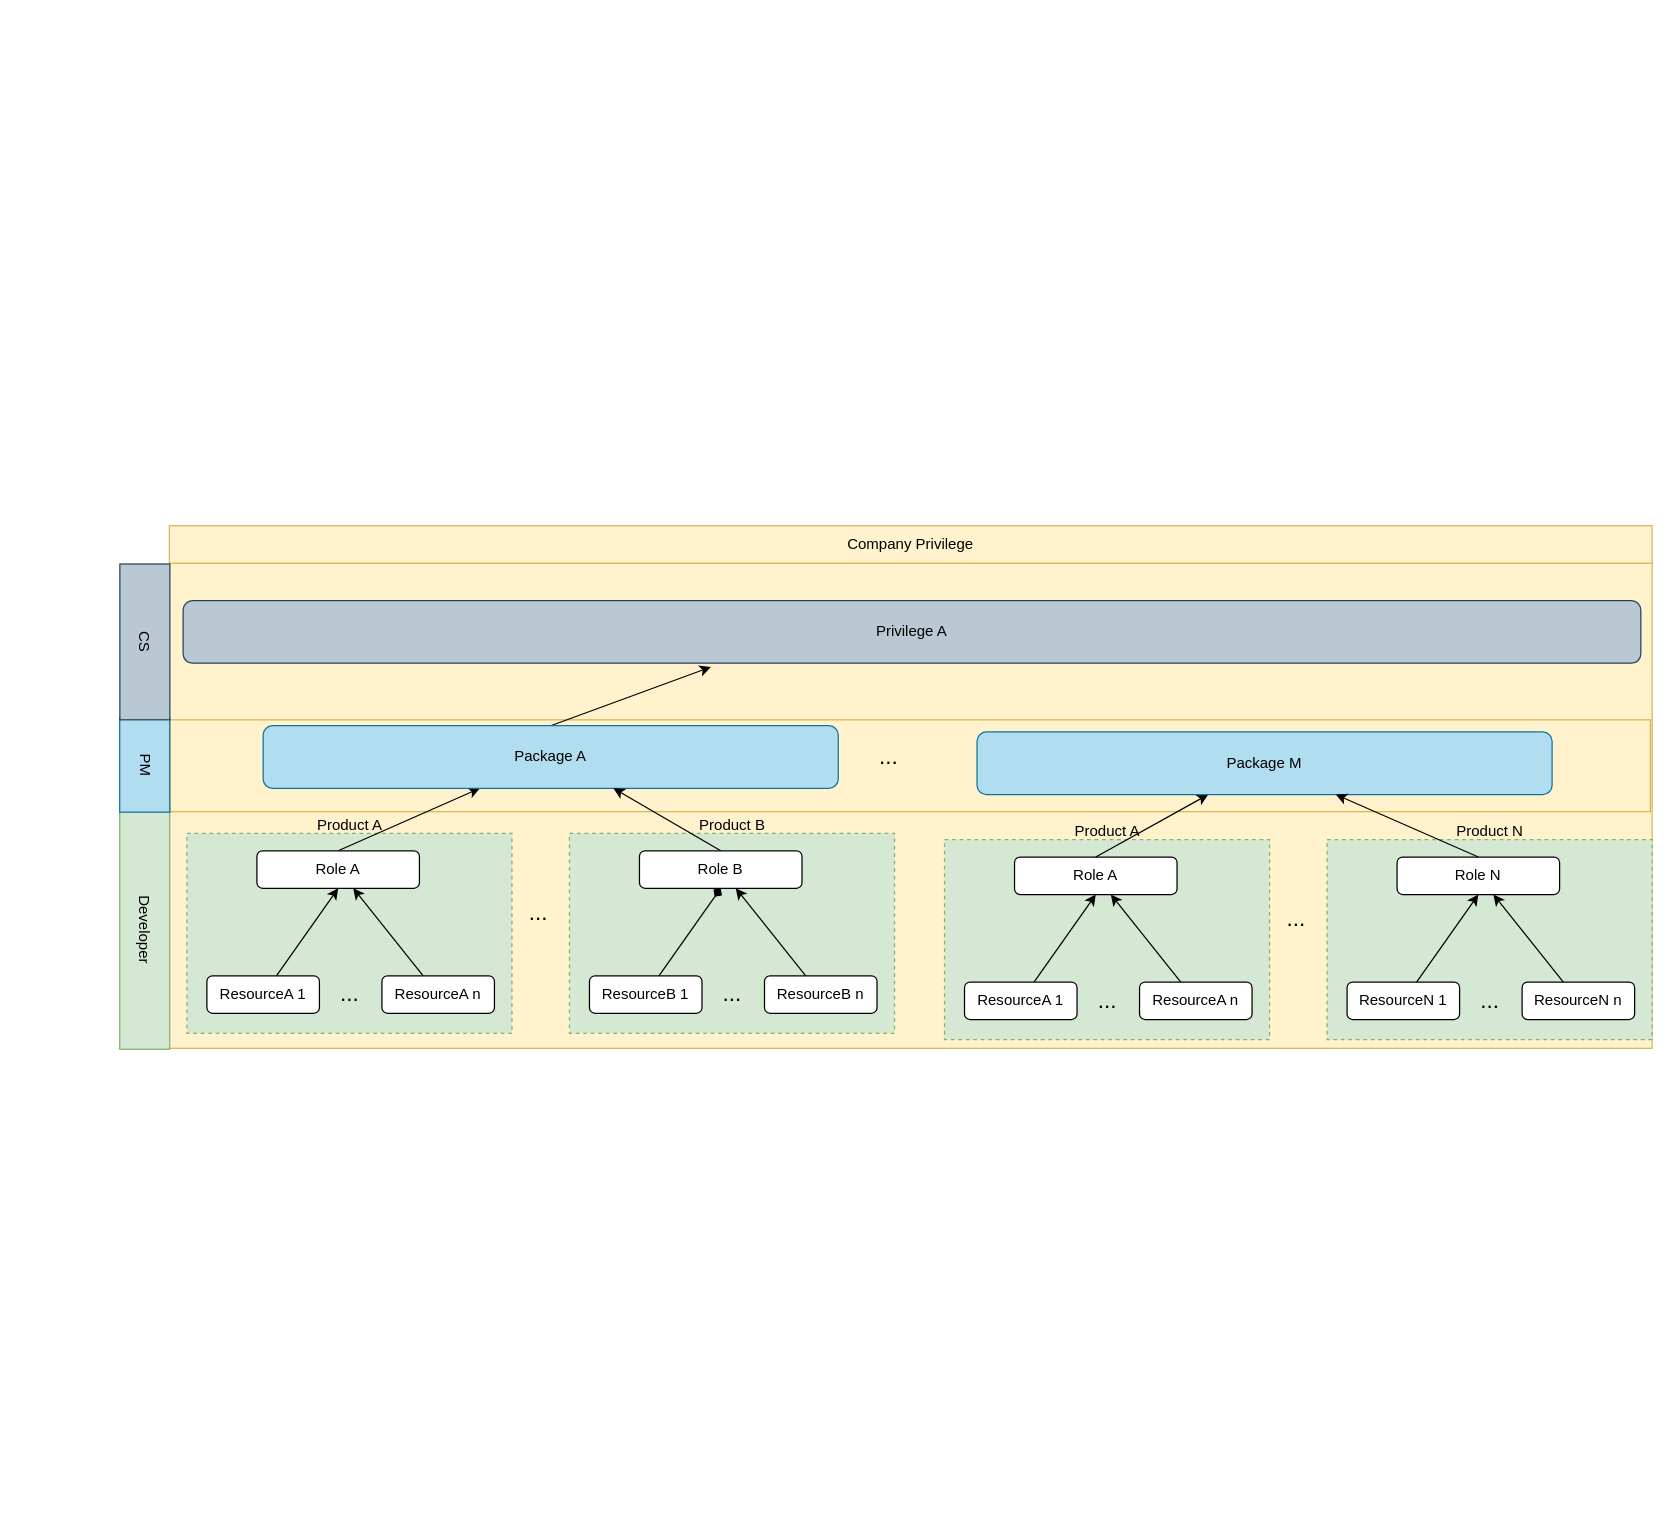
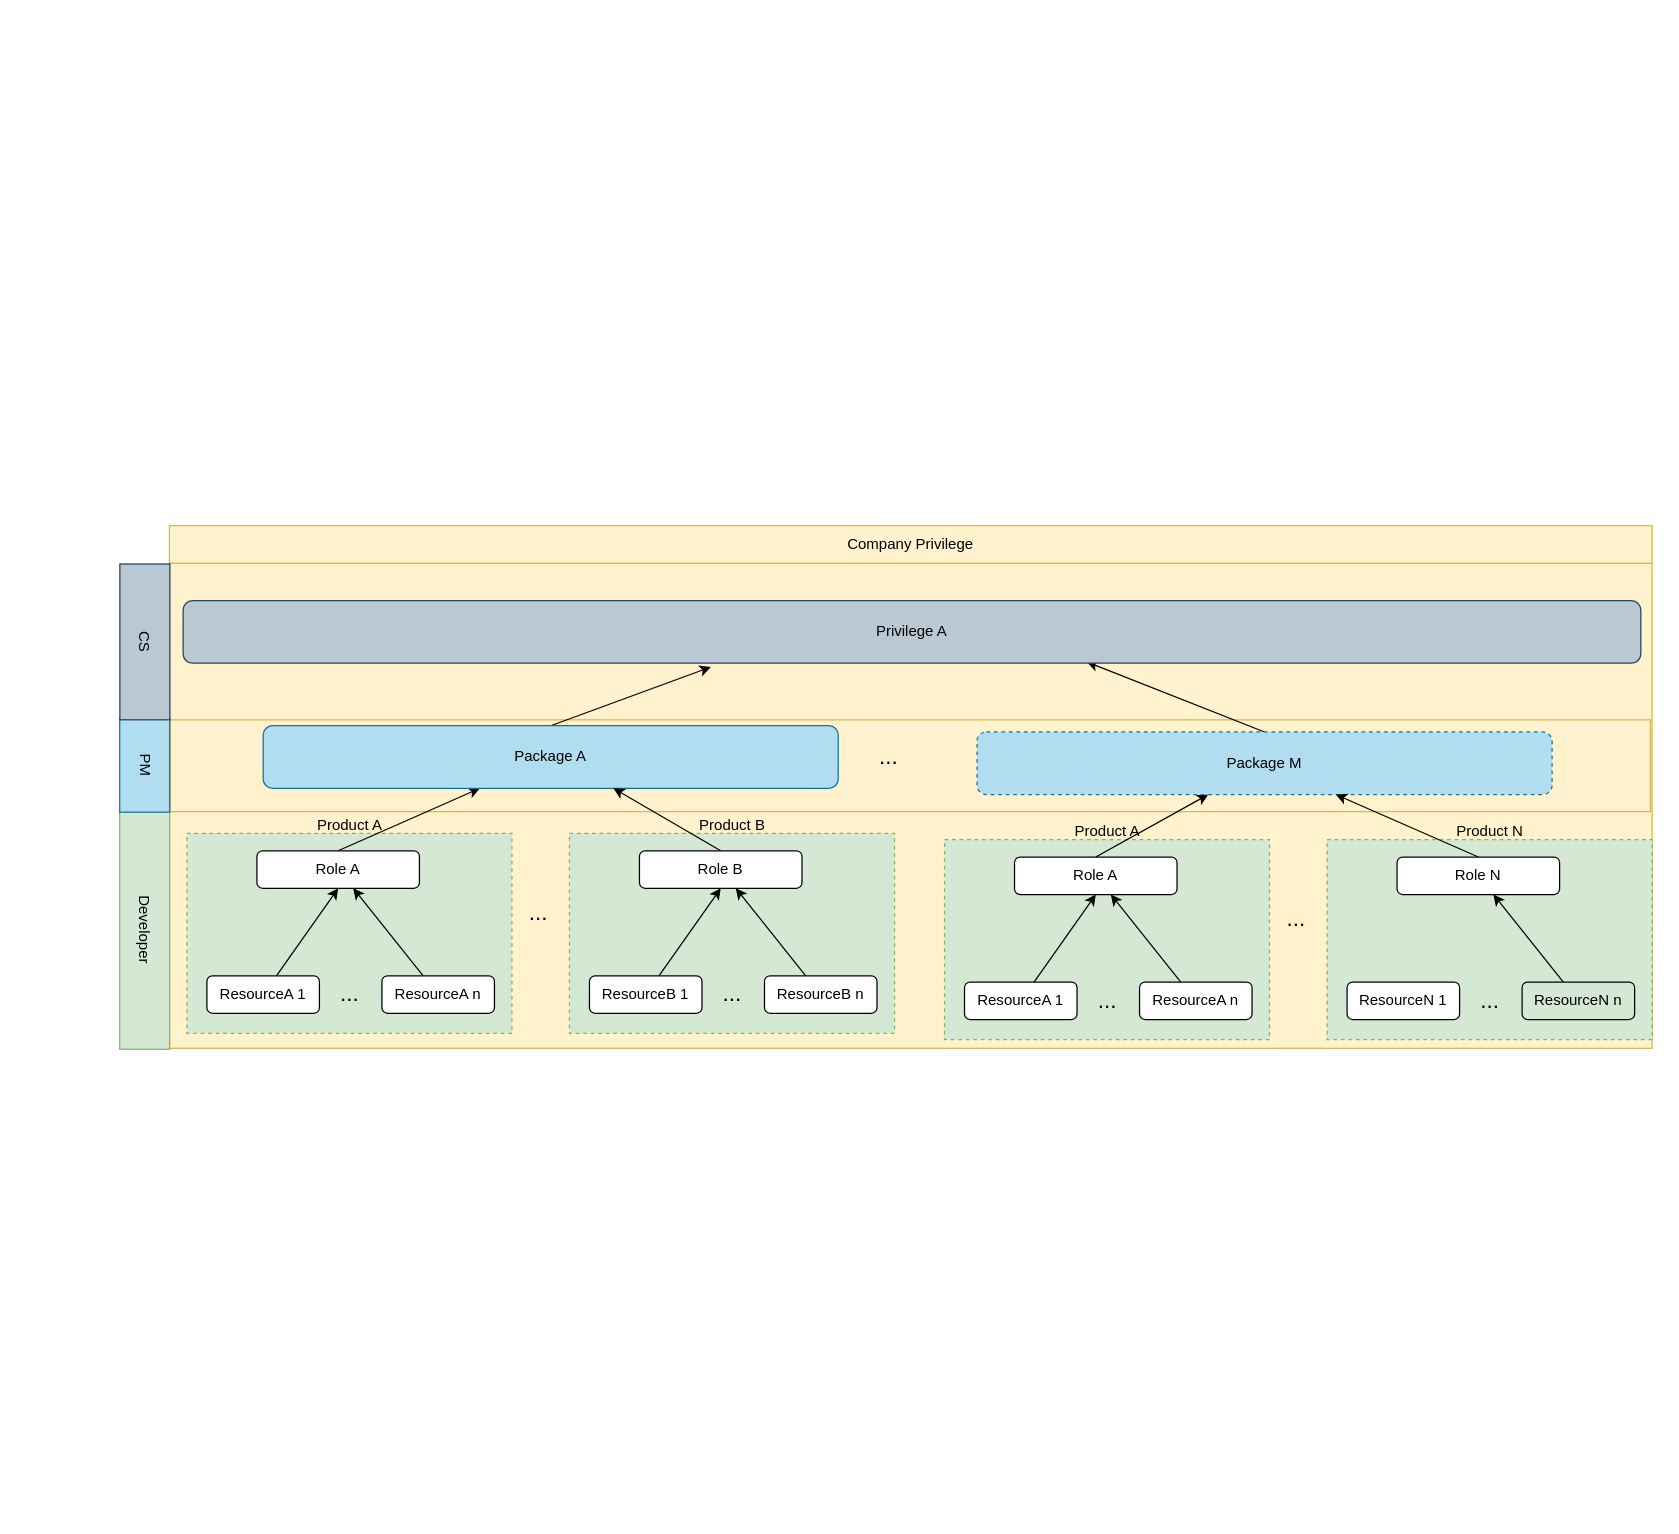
edge "Package M" -> "Privilege A": added
node "Package M": style solid -> dashed
edge "ResourceB 1" -> "Role B": arrowhead diamond -> classic
edge "ResourceN 1" -> "Role N": removed
node "ResourceN n": fillcolor #ffffff -> #d5e8d4
